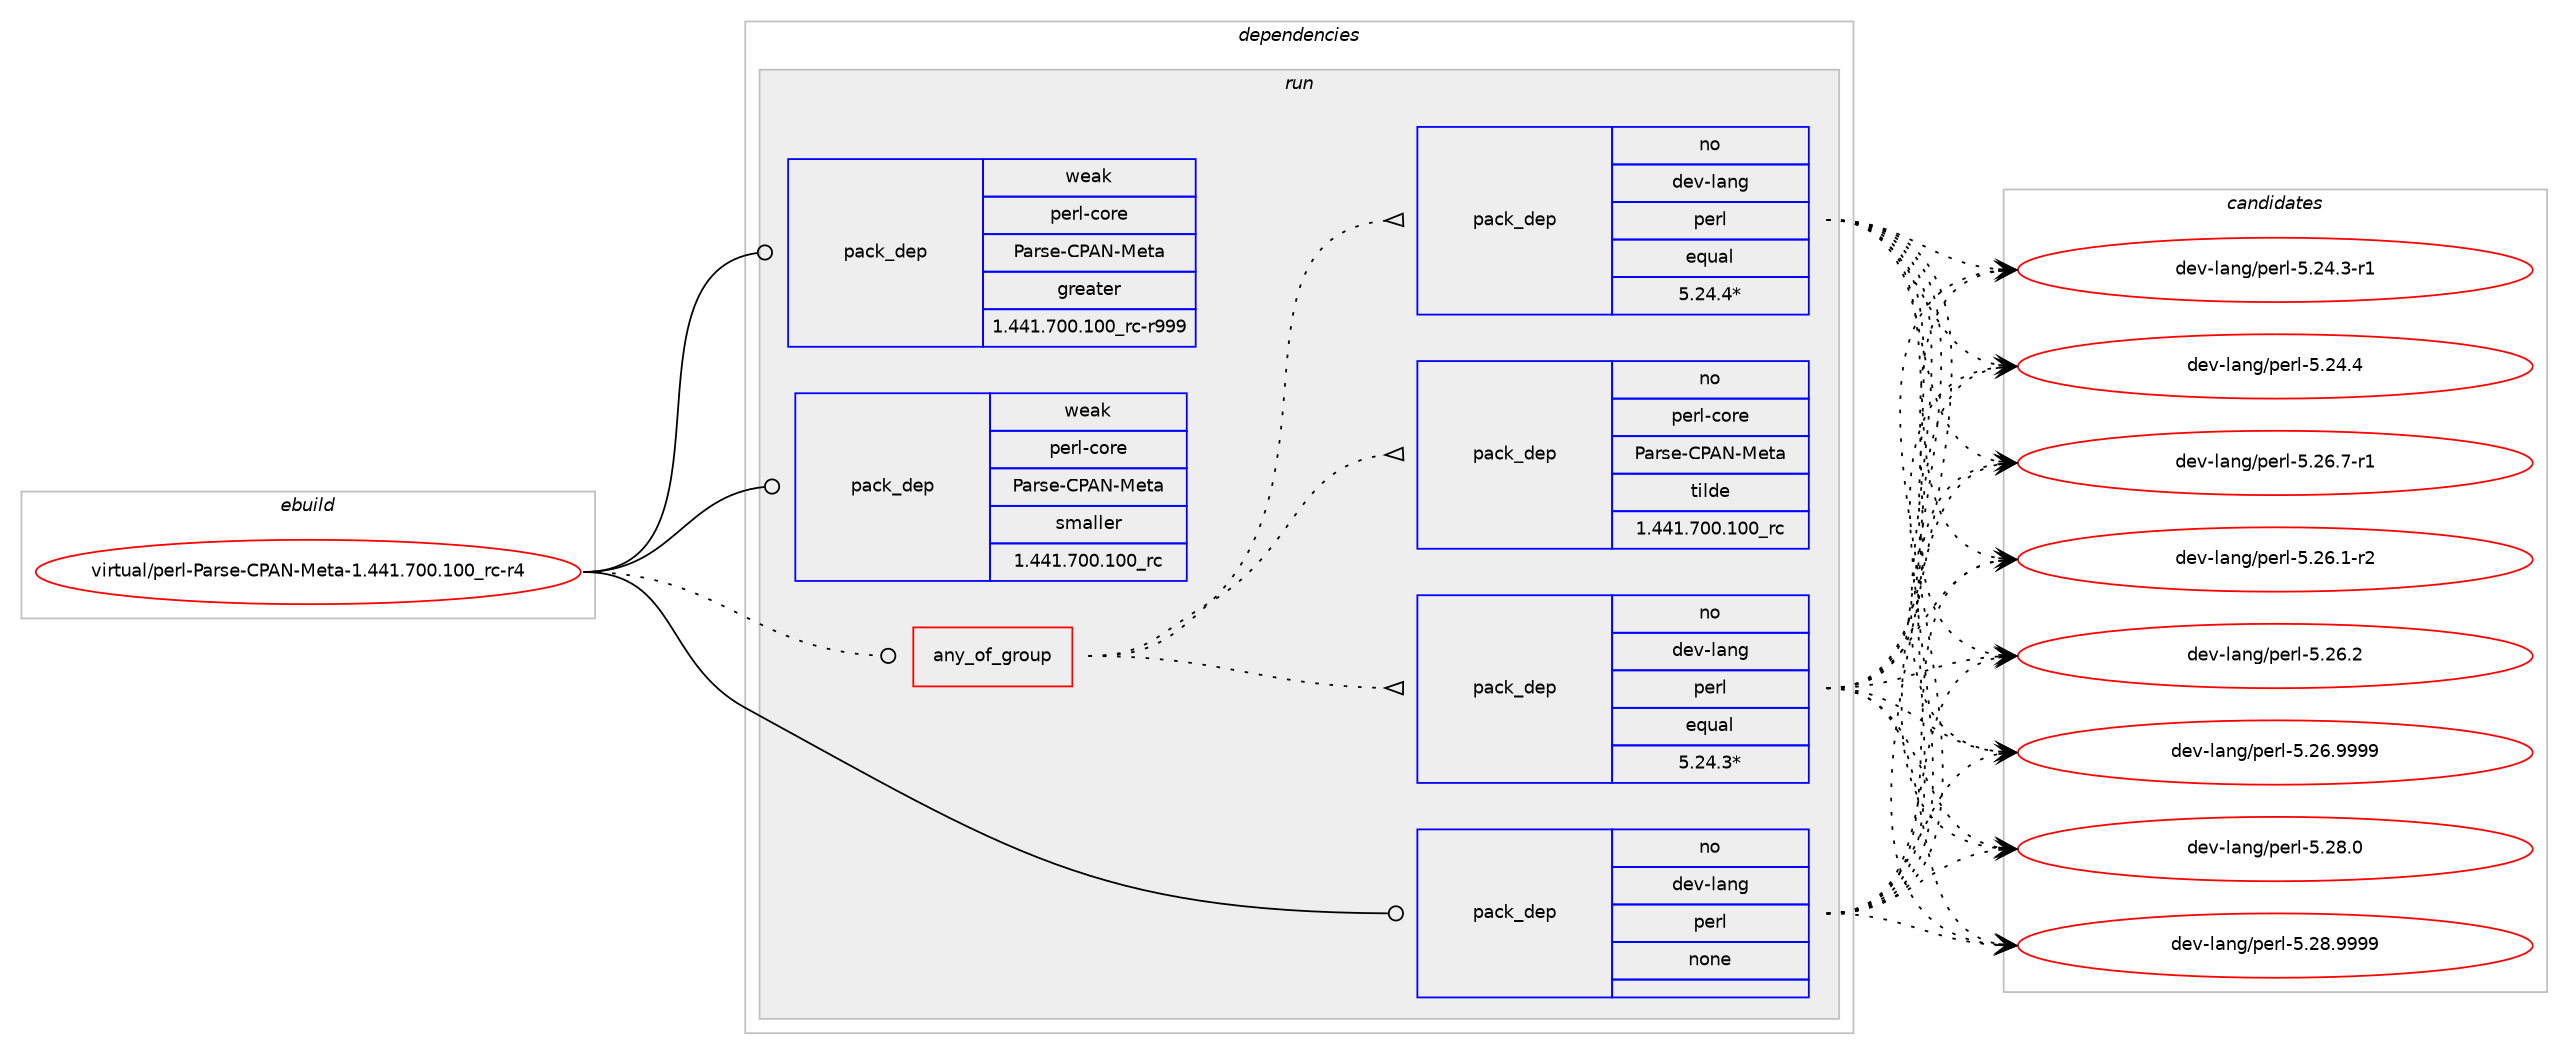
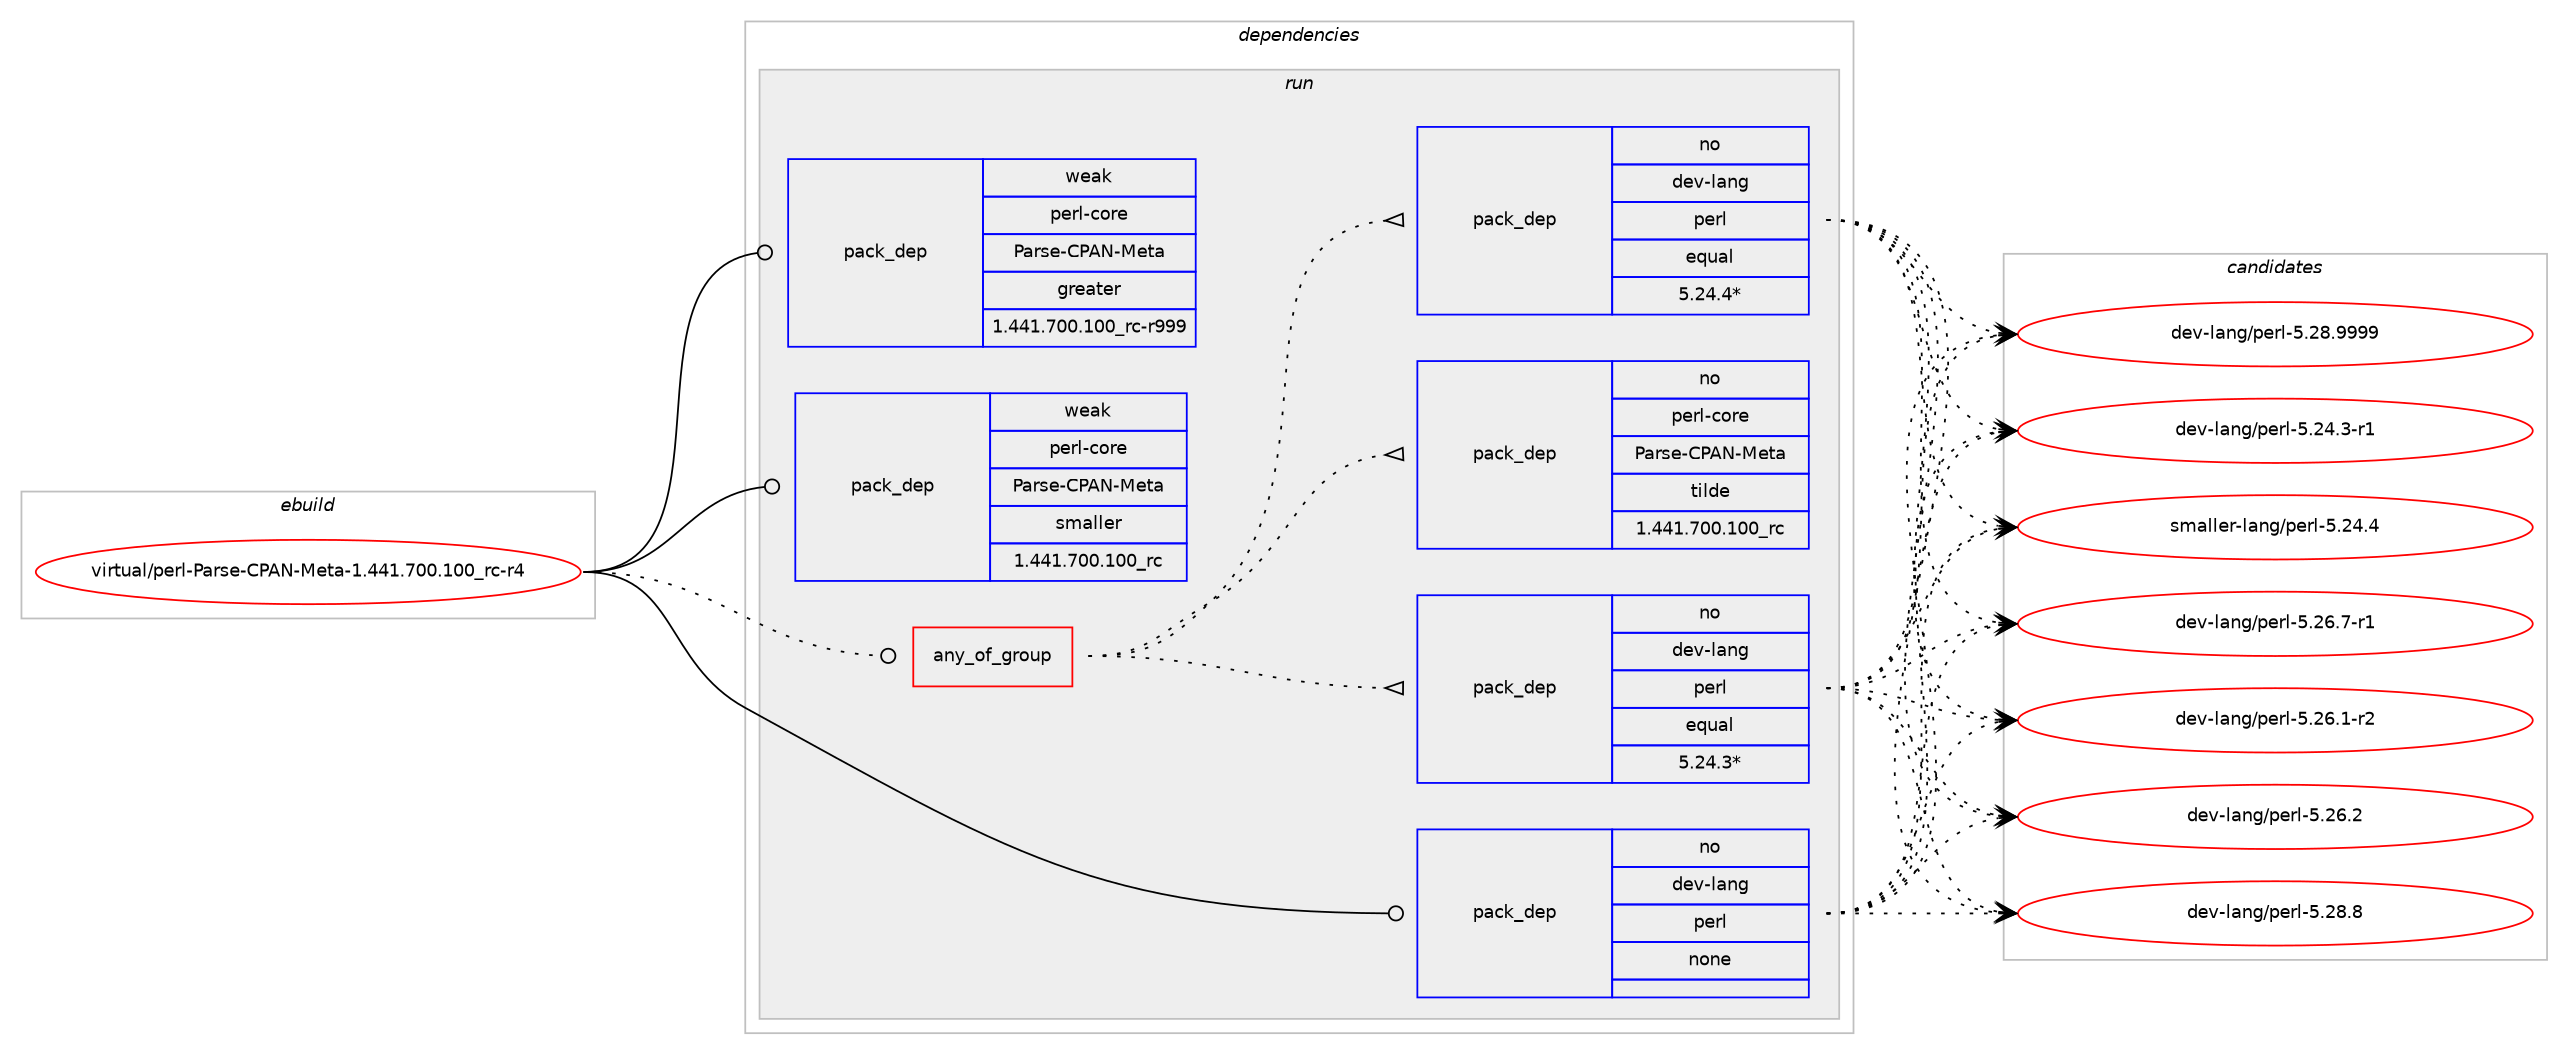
node "dev-lang/perl-5.24.4": label "dev-lang/perl-5.24.4" -> "smaller-lang/perl-5.24.4"
node "dev-lang/perl-5.26.9999": removed
node "dev-lang/perl-5.28.0": label "dev-lang/perl-5.28.0" -> "dev-lang/perl-5.28.8"
